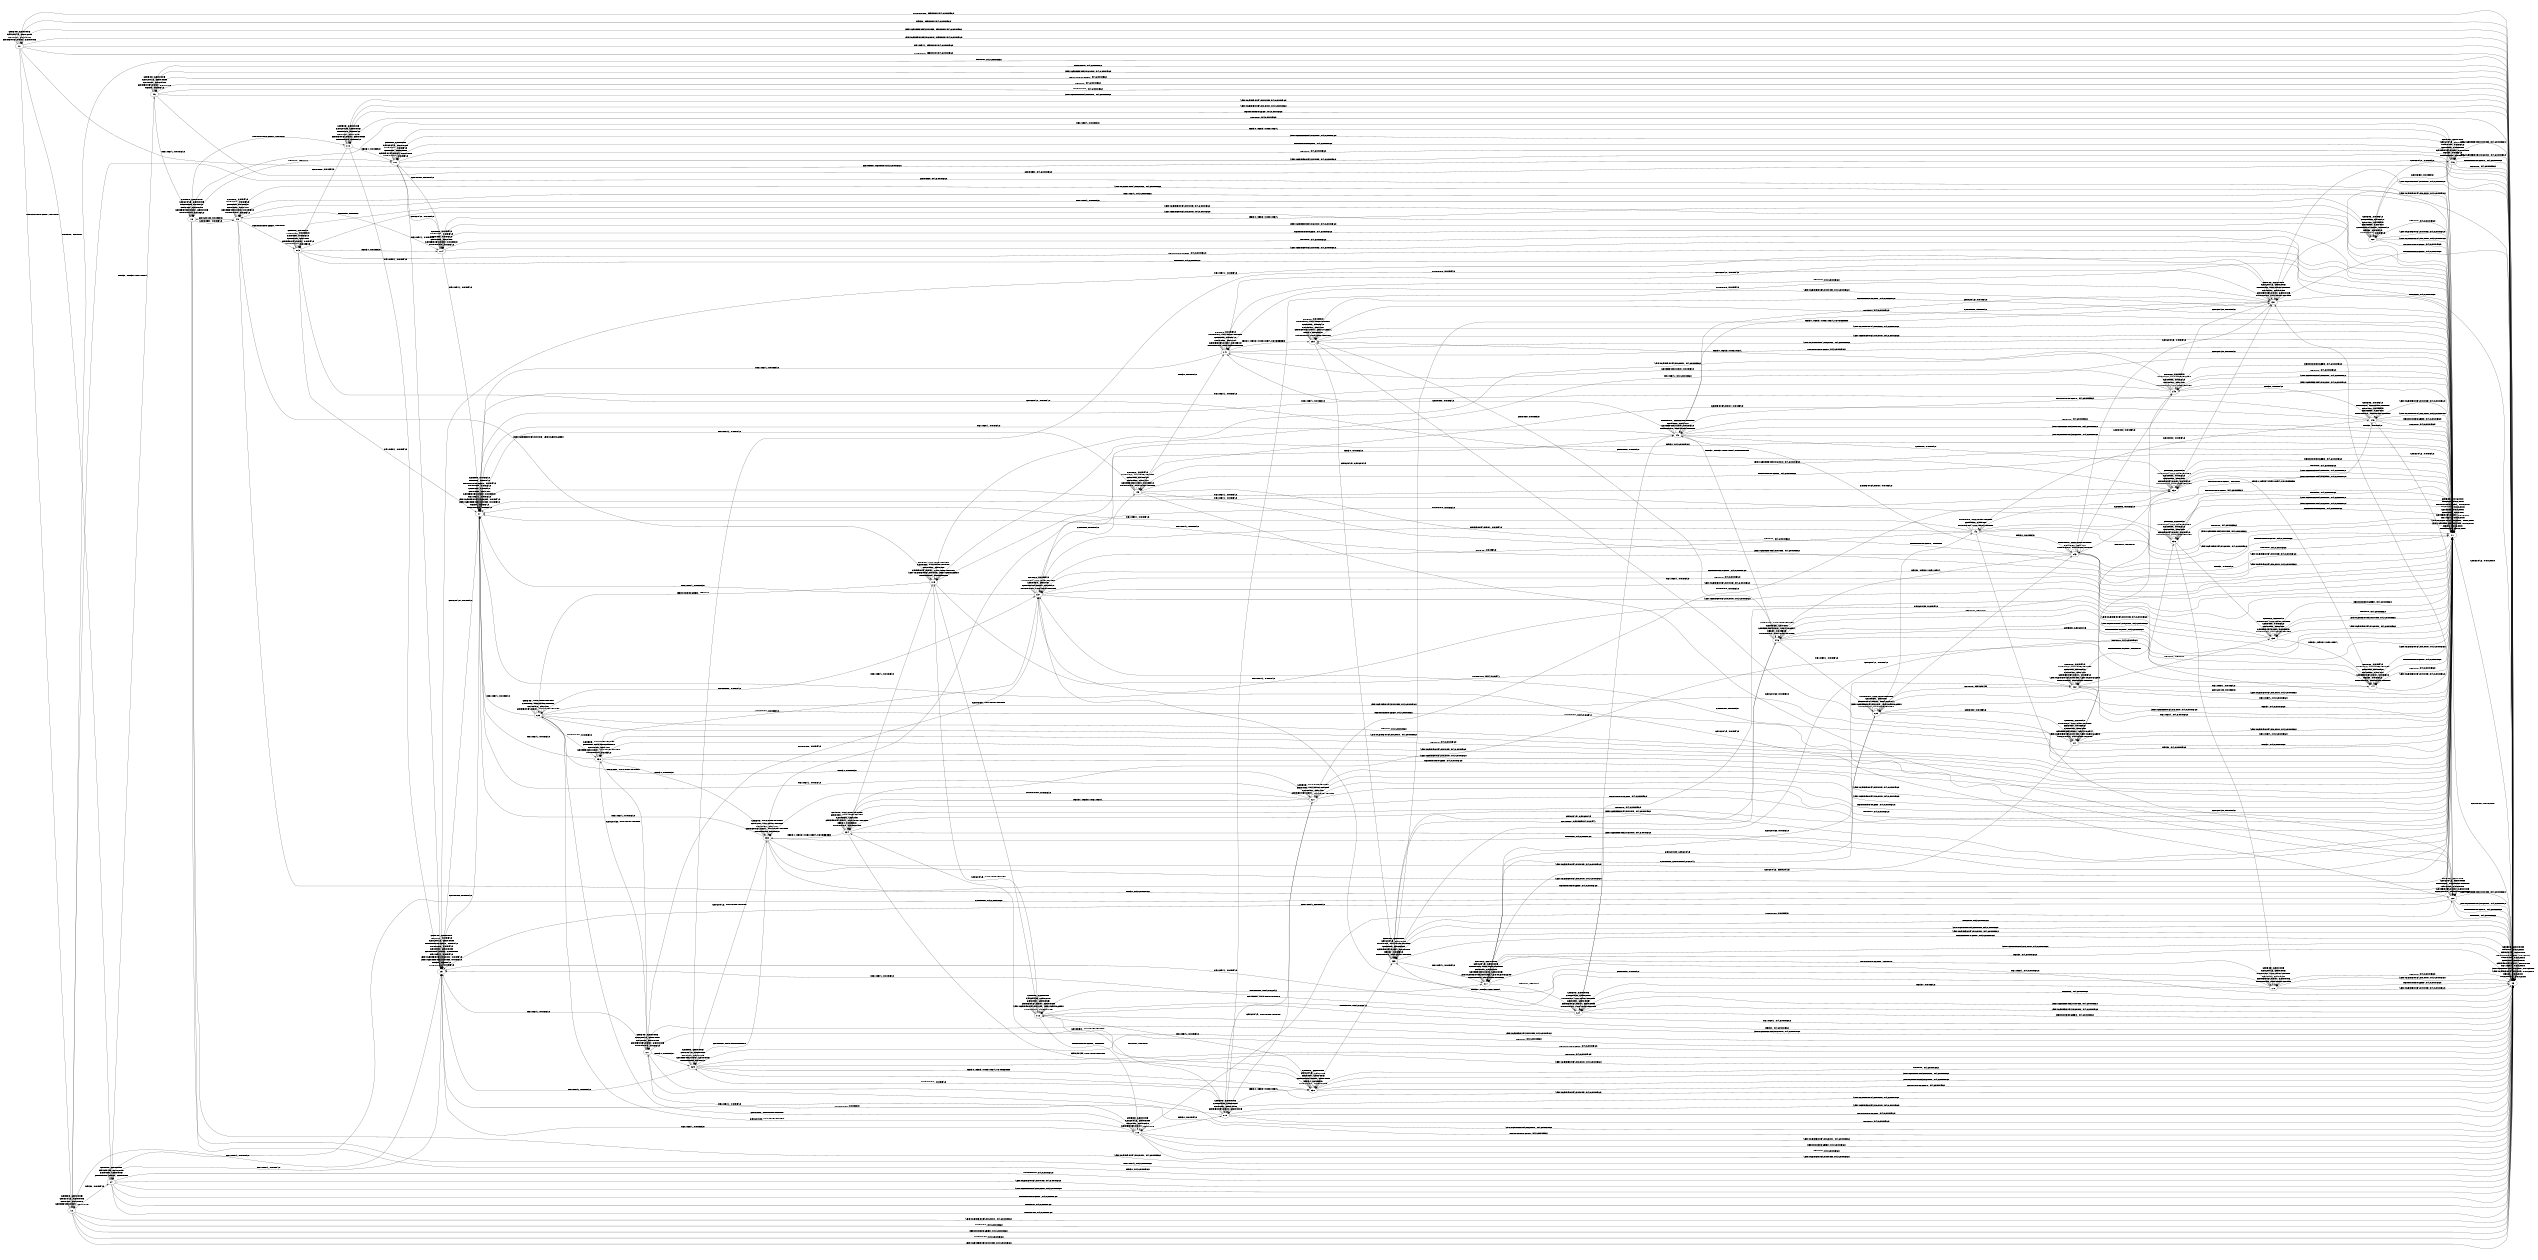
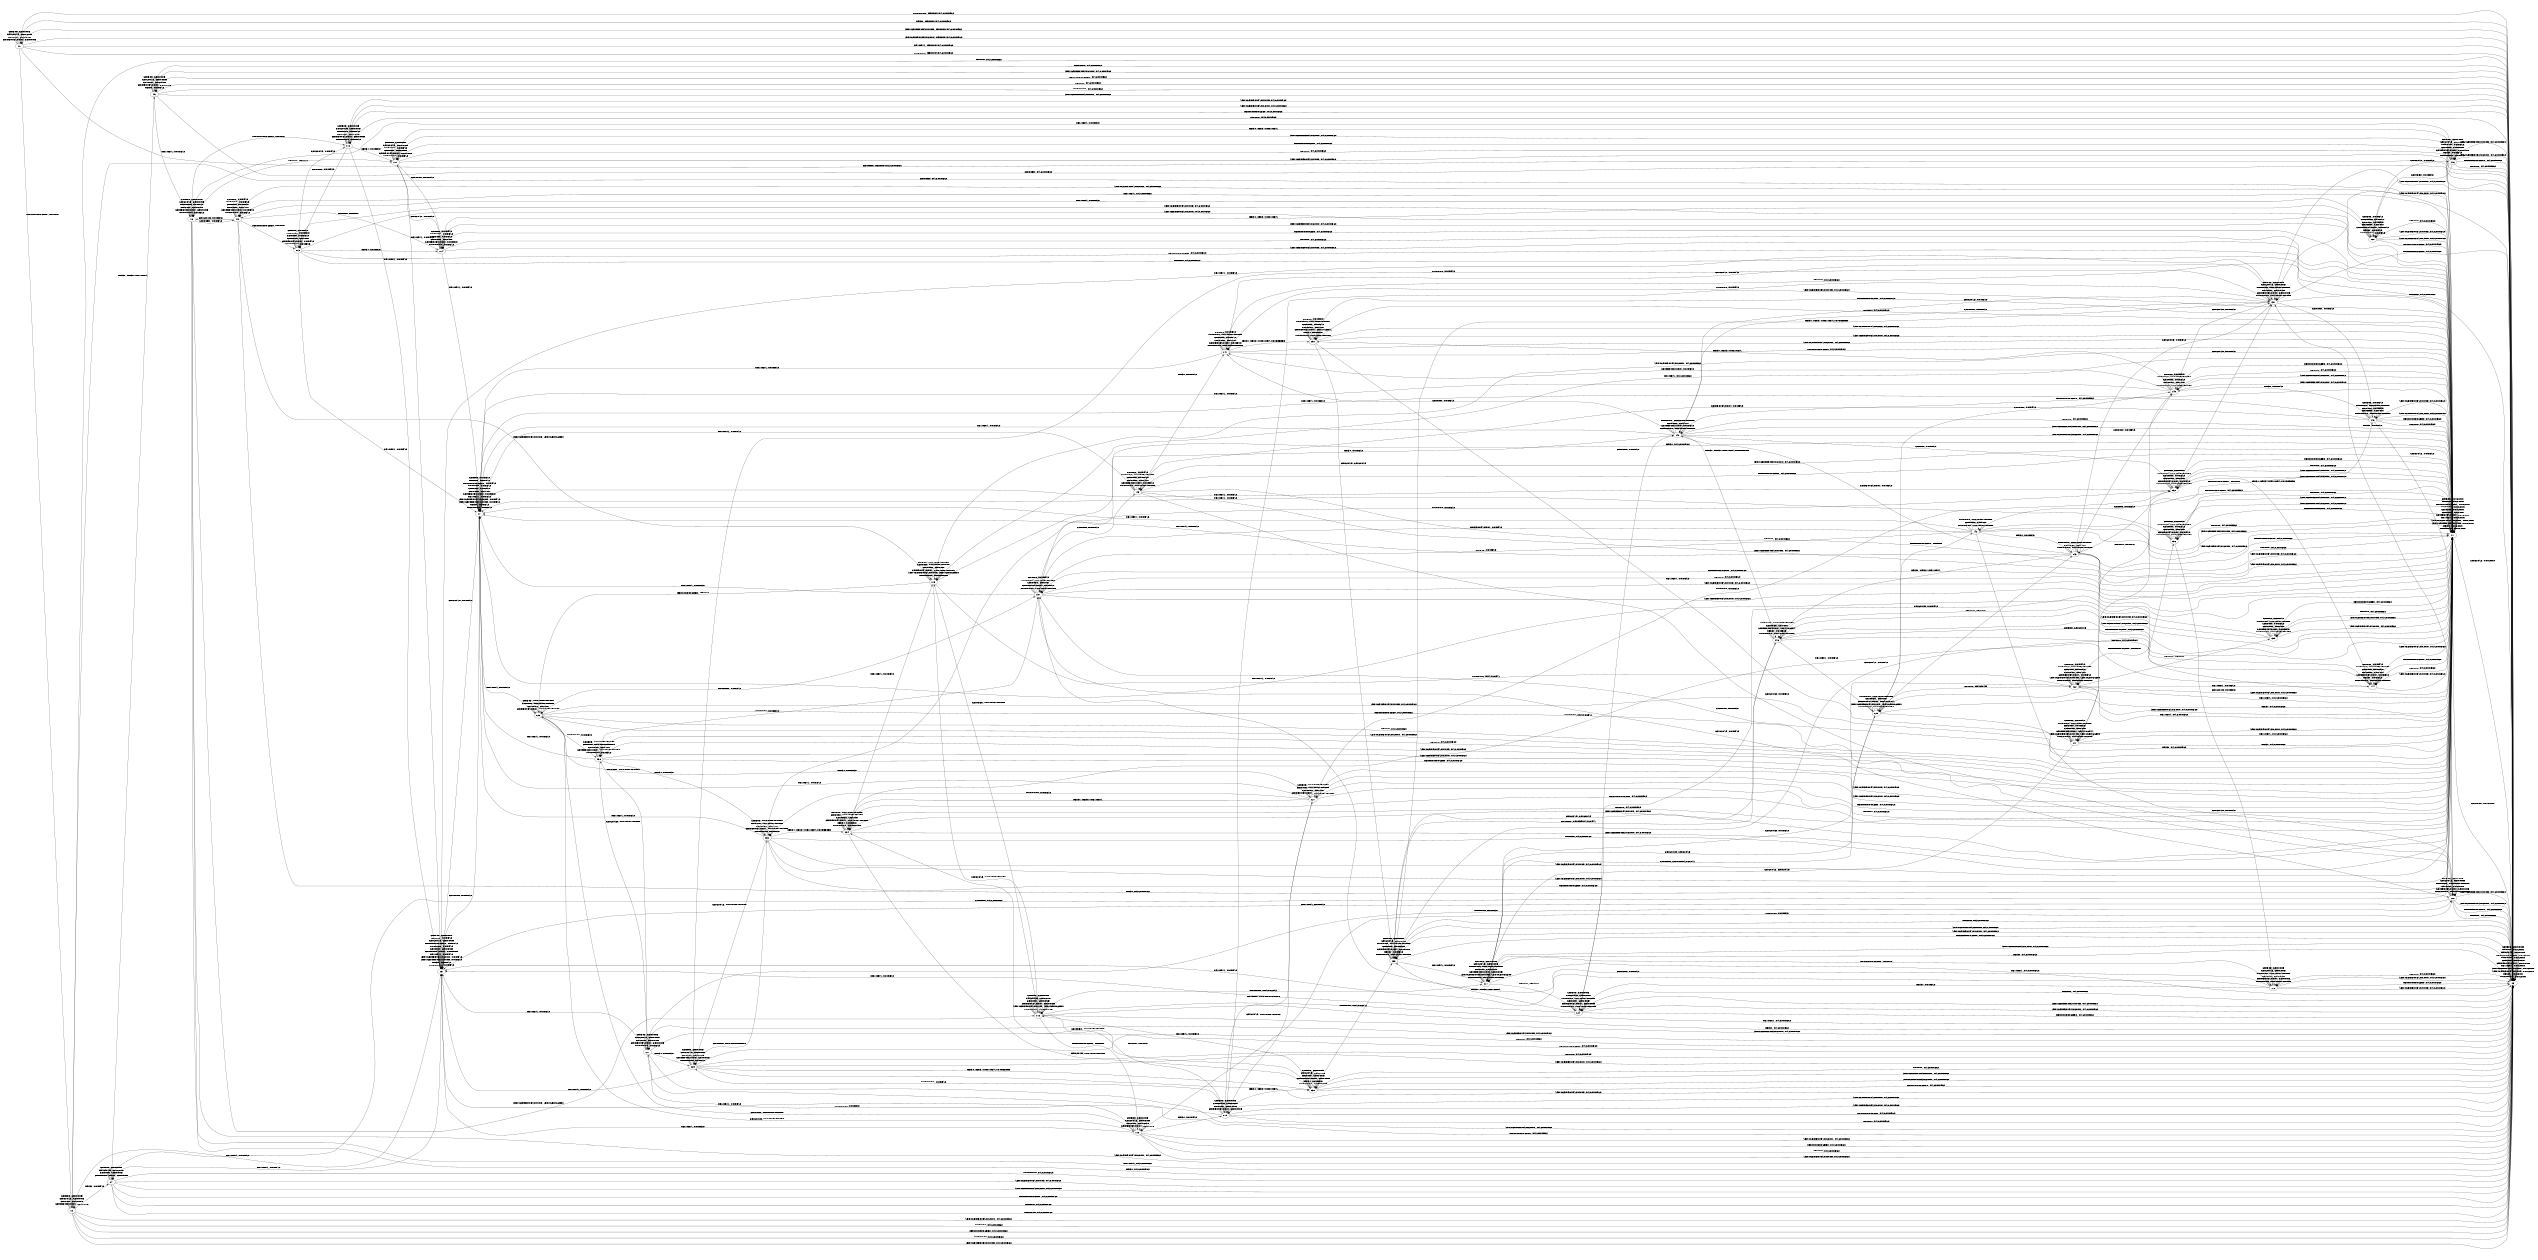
edge "s13" -> "s32": now "s13" -> "s10"
edge "s42" -> "s48": now "s31" -> "s48"
edge "s46" -> "s50": removed, label "CH_DATA / NO_RESP"
edge "s36" -> "s35": removed, label "KEX30 / NO_RESP"
edge "s0" -> "s4": removed, label "KEXINIT / KEXINIT"
edge "s35" -> "s44": removed, label "KEX30 / KEX31+NEWKEYS"
edge "s23" -> "s7": reversed
edge "s25" -> "s41": now "s25" -> "s49"
edge "s27" -> "s37": now "s27" -> "s28"
edge "s34" -> "s33": reversed
edge "s8" -> "s12": added, label "SERVICE_REQUEST_AUTH / SERVICE_ACCEPT"
